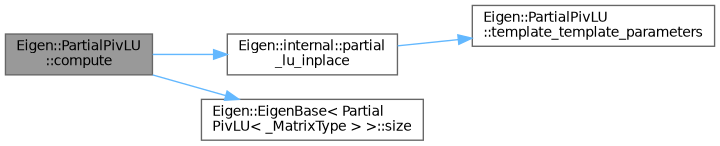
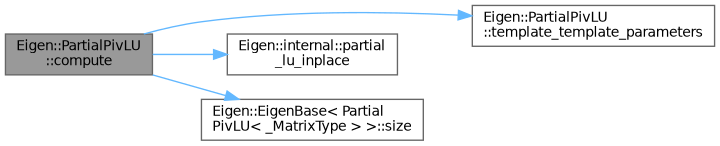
edge "Eigen::internal::partial _lu_inplace" -> "Eigen::PartialPivLU ::template_template_parameters": now "Eigen::PartialPivLU ::compute" -> "Eigen::PartialPivLU ::template_template_parameters"
